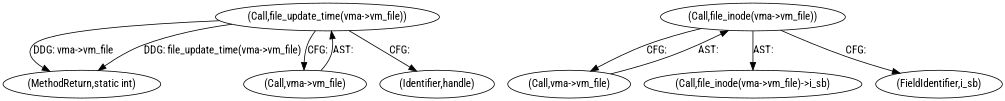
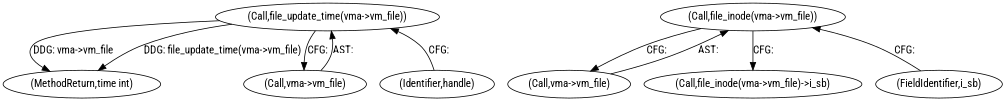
edge "(Call,file_update_time(vma->vm_file))" -> "(Identifier,handle)": reversed
edge "(Call,file_inode(vma->vm_file))" -> "(Call,file_inode(vma->vm_file)->i_sb)": label "AST: " -> "CFG: "
edge "(Call,file_inode(vma->vm_file))" -> "(FieldIdentifier,i_sb)": reversed
node "(MethodReturn,static int)": label "(MethodReturn,static int)" -> "(MethodReturn,time int)"
